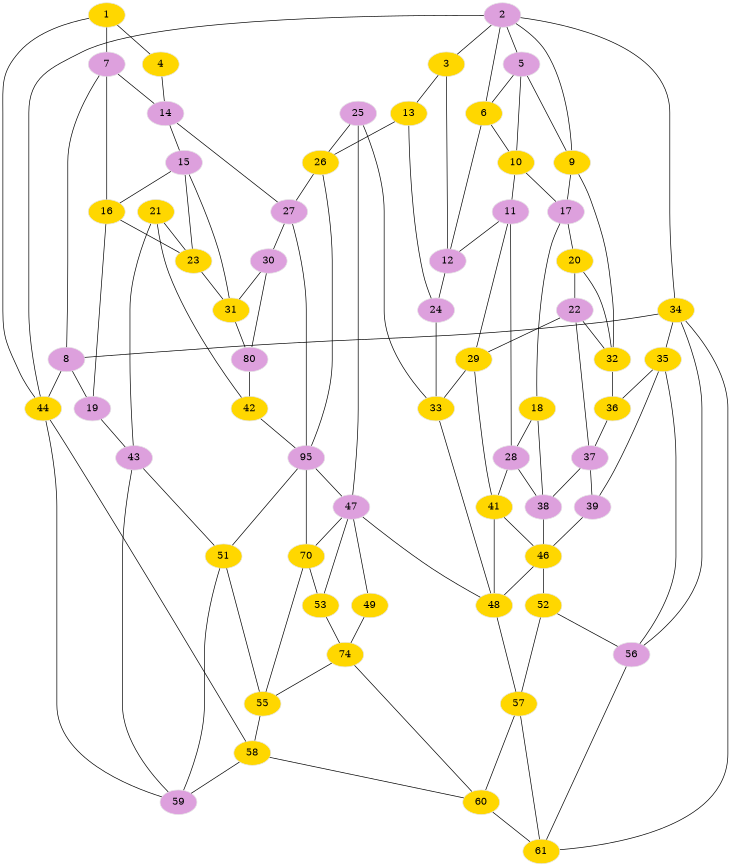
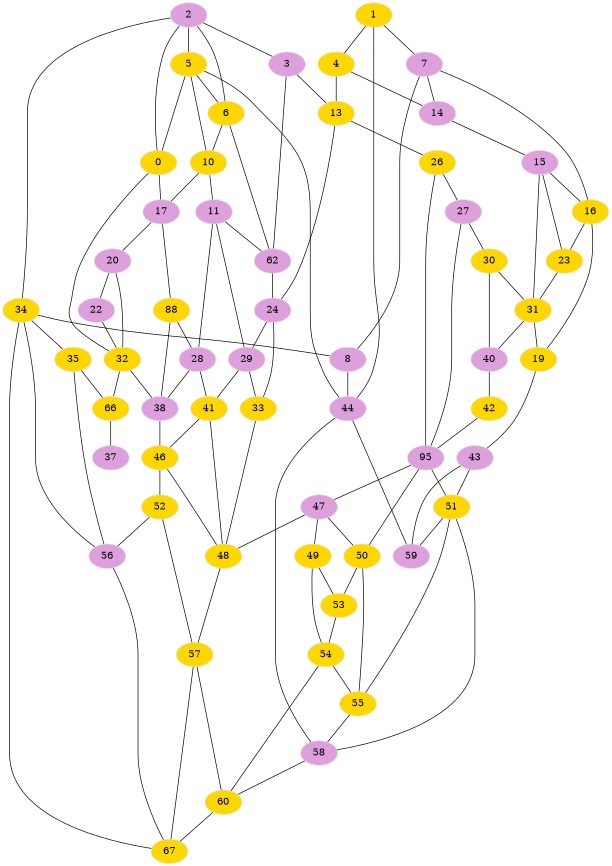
edge "2" -- "44": now "5" -- "44"
node "3": fillcolor gold -> plum
node "5": fillcolor plum -> gold
edge "4" -- "13": added
node "25": removed
edge "14" -- "27": removed
node "9": label "9" -> "0"
node "21": removed
node "30": fillcolor plum -> gold
node "12": label "12" -> "62"
node "20": fillcolor gold -> plum
edge "22" -- "29": now "24" -- "29"
node "80": label "80" -> "40"
node "29": fillcolor gold -> plum
edge "8" -- "19": now "31" -- "19"
edge "22" -- "37": removed
node "44": fillcolor gold -> plum
node "19": fillcolor plum -> gold
node "18": label "18" -> "88"
node "36": label "36" -> "66"
edge "37" -- "38": now "32" -- "38"
node "39": removed
node "70": label "70" -> "50"
edge "47" -- "53": now "49" -- "53"
node "74": label "74" -> "54"
node "58": fillcolor gold -> plum
edge "58" -- "59": now "58" -- "51"
node "61": label "61" -> "67"
